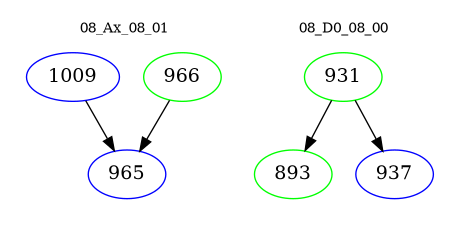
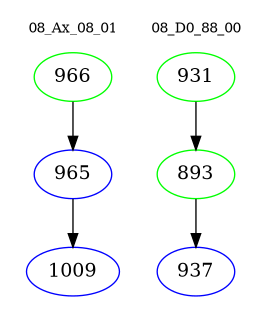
cluster "08_D0_08_00": label "08_D0_08_00" -> "08_D0_88_00"
edge "1009" -> "965": reversed
edge "931" -> "937": now "893" -> "937"
